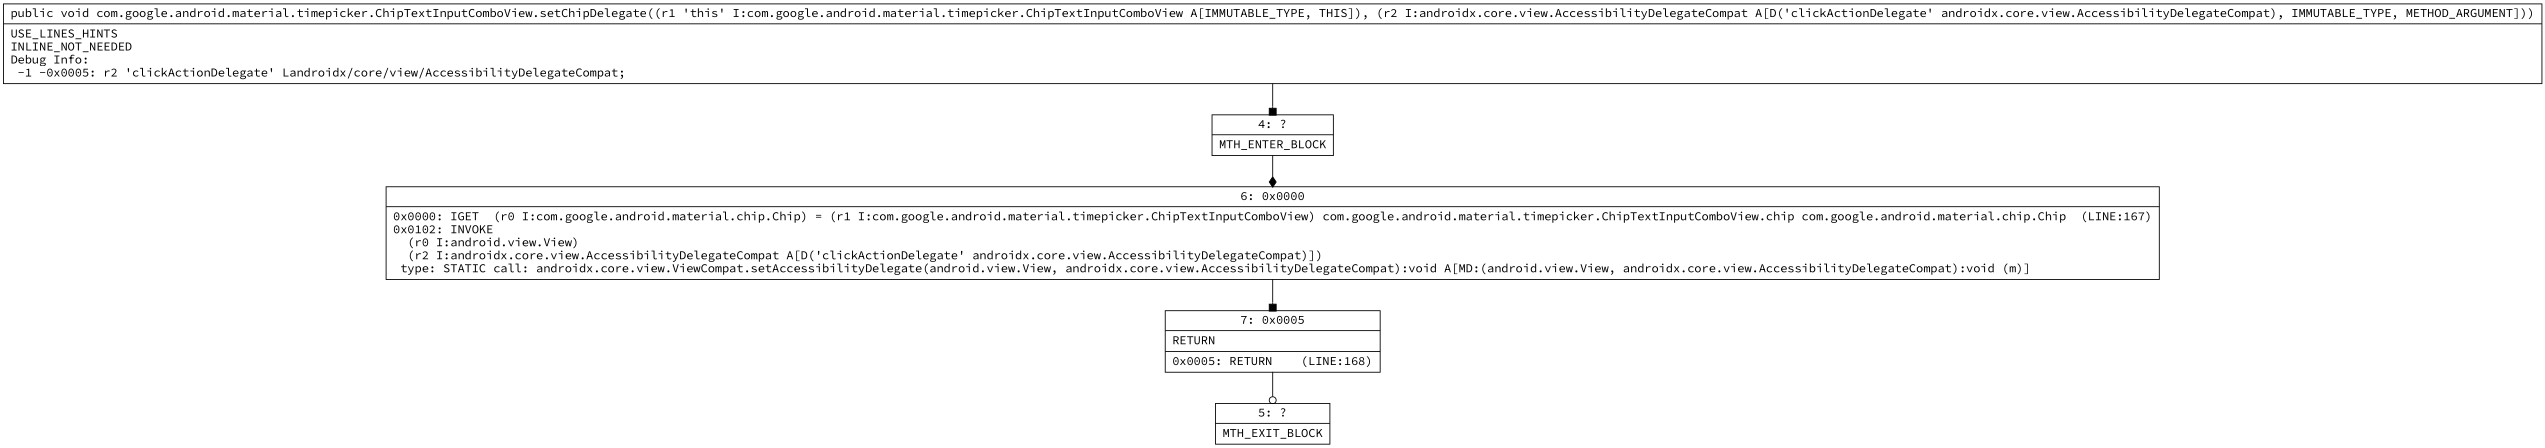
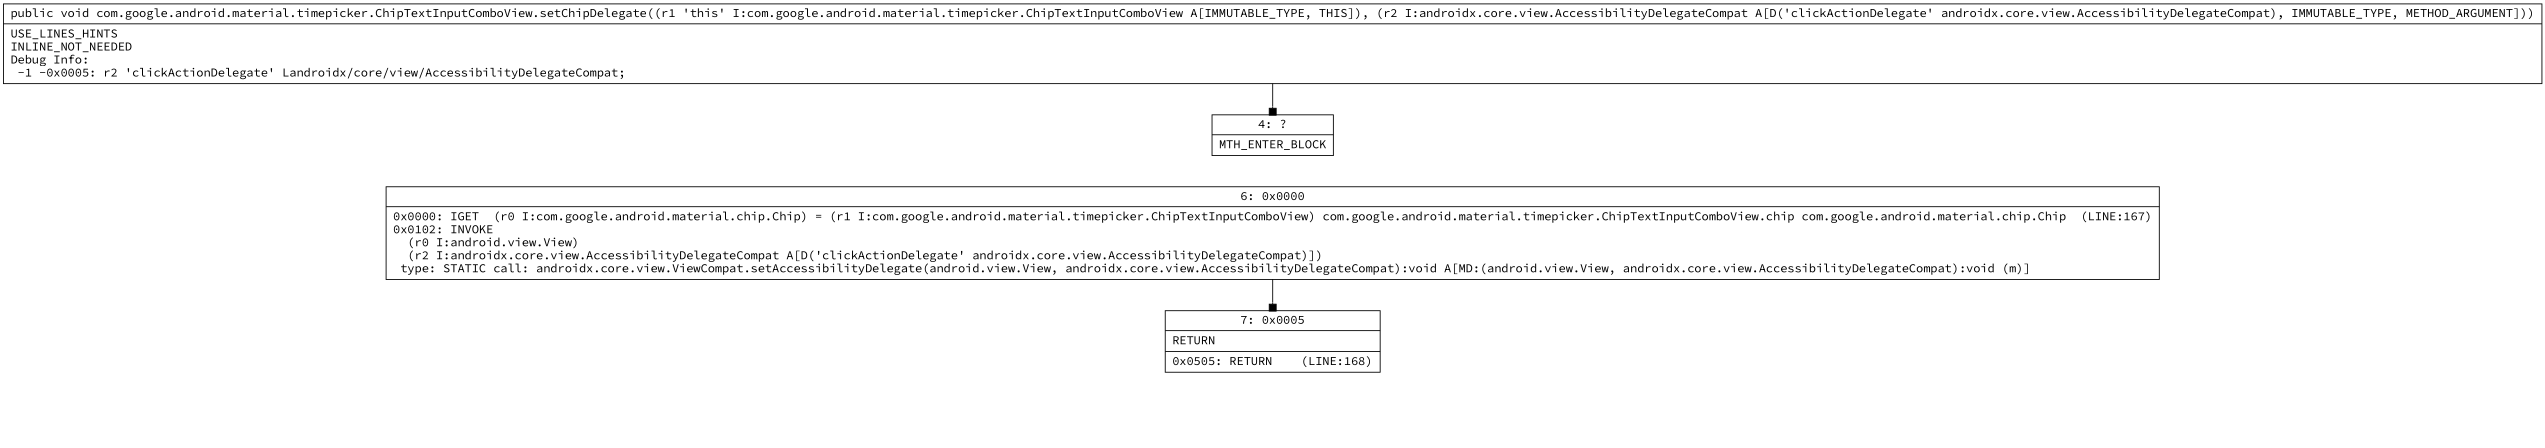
edge "4: ?" -> "6: 0x0000": removed
node "7: 0x0005": text "0x0005: RETURN    (LINE:168)" -> "0x0505: RETURN    (LINE:168)"
node "5: ?": removed
